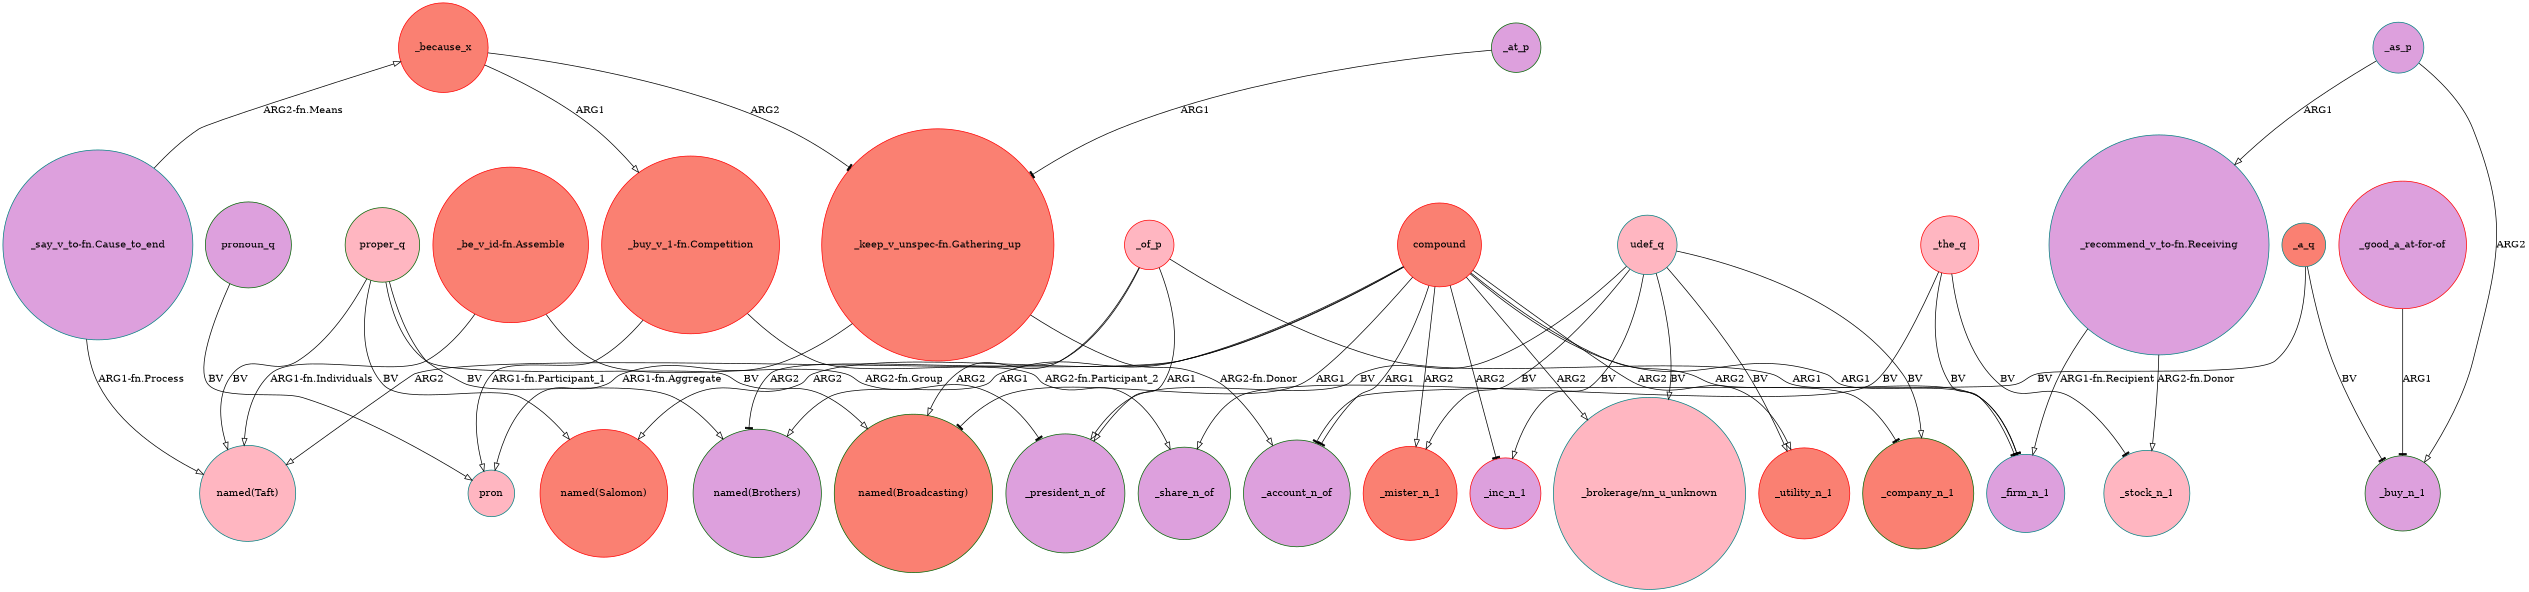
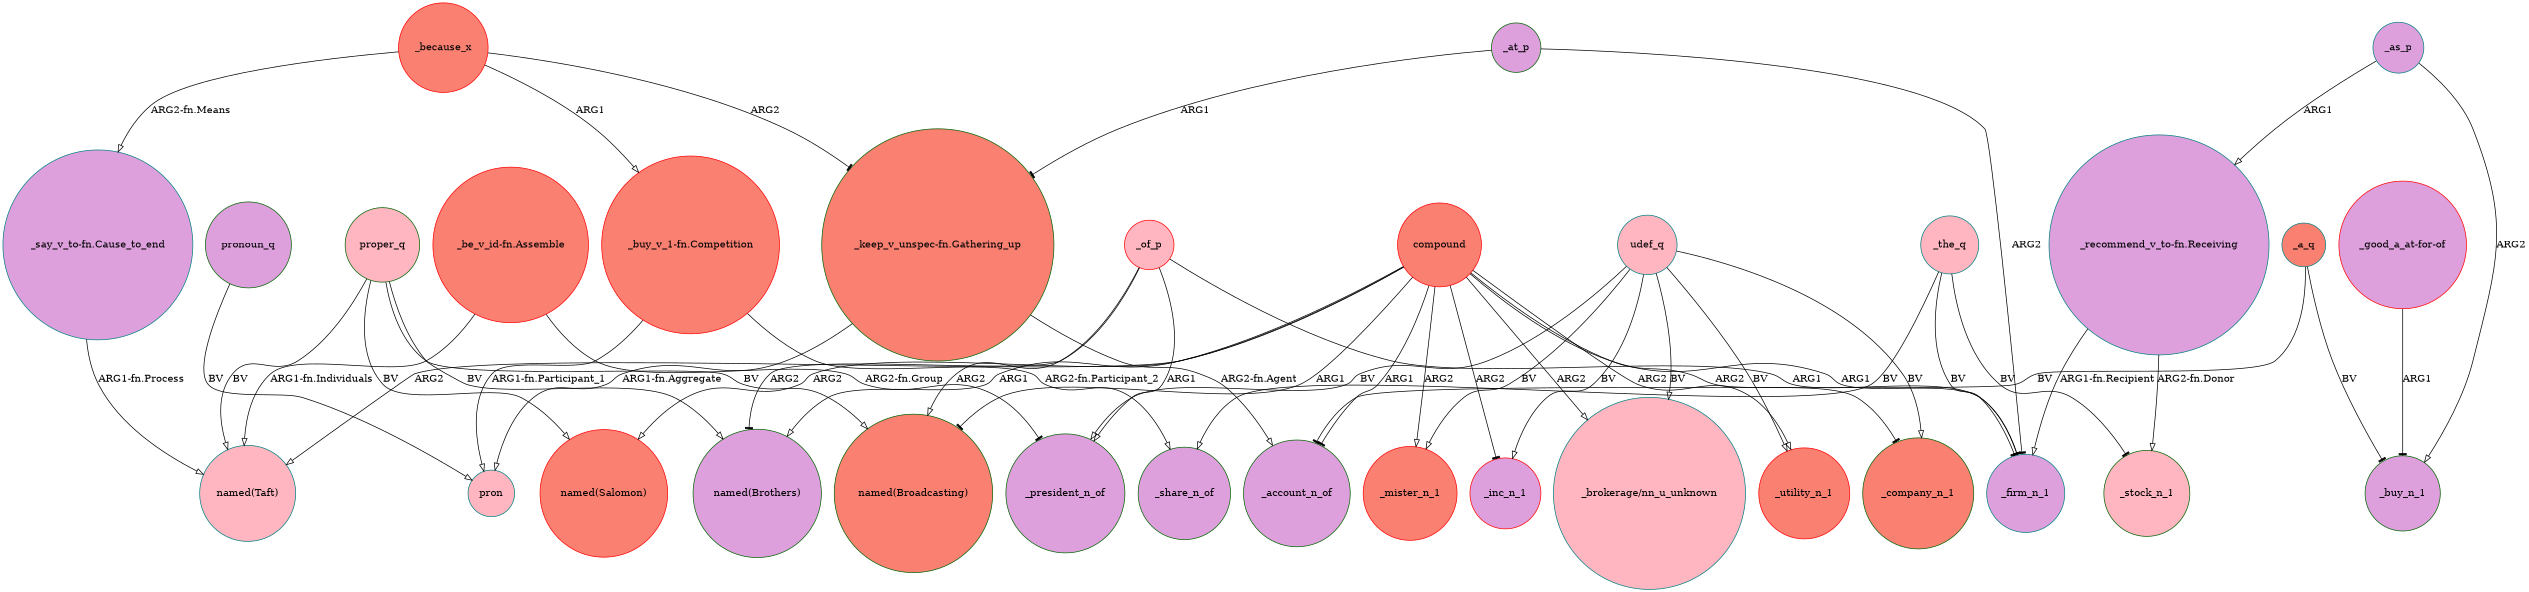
edge "_at_p" -> "_firm_n_1": added, label "ARG2"
edge "_say_v_to-fn.Cause_to_end" -> "_because_x": reversed
node "_keep_v_unspec-fn.Gathering_up": color red -> darkgreen
node "_the_q": color red -> teal
edge "_keep_v_unspec-fn.Gathering_up" -> "_account_n_of": label "ARG2-fn.Donor" -> "ARG2-fn.Agent"
node "_stock_n_1": color teal -> darkgreen
